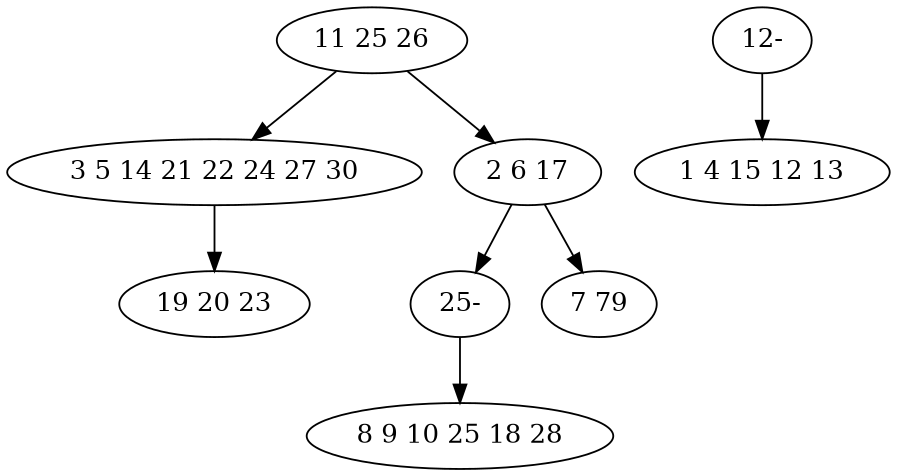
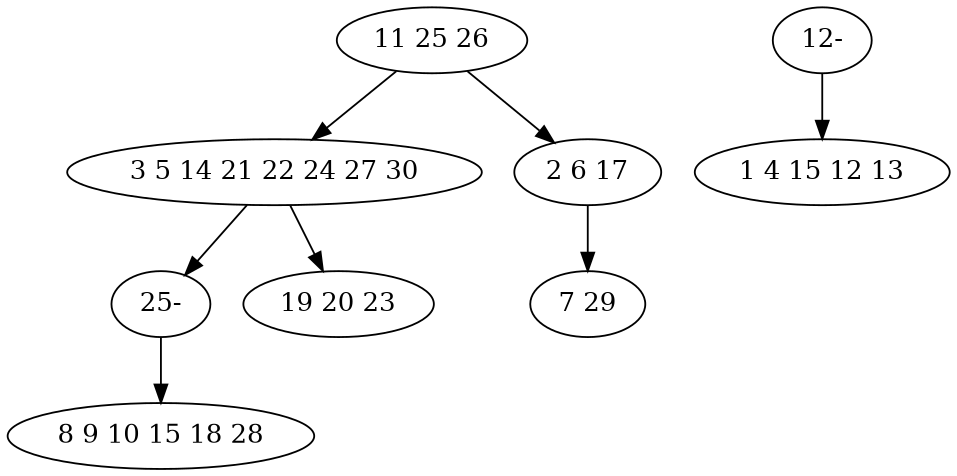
edge "2 6 17" -> "25-": now "3 5 14 21 22 24 27 30" -> "25-"
node "7 79": label "7 79" -> "7 29"
node "8 9 10 25 18 28": label "8 9 10 25 18 28" -> "8 9 10 15 18 28"
